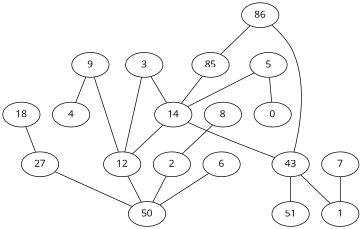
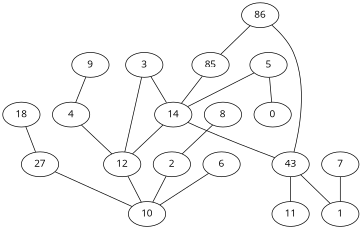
edge "9" -- "12": now "4" -- "12"
node "50": label "50" -> "10"
node "51": label "51" -> "11"
